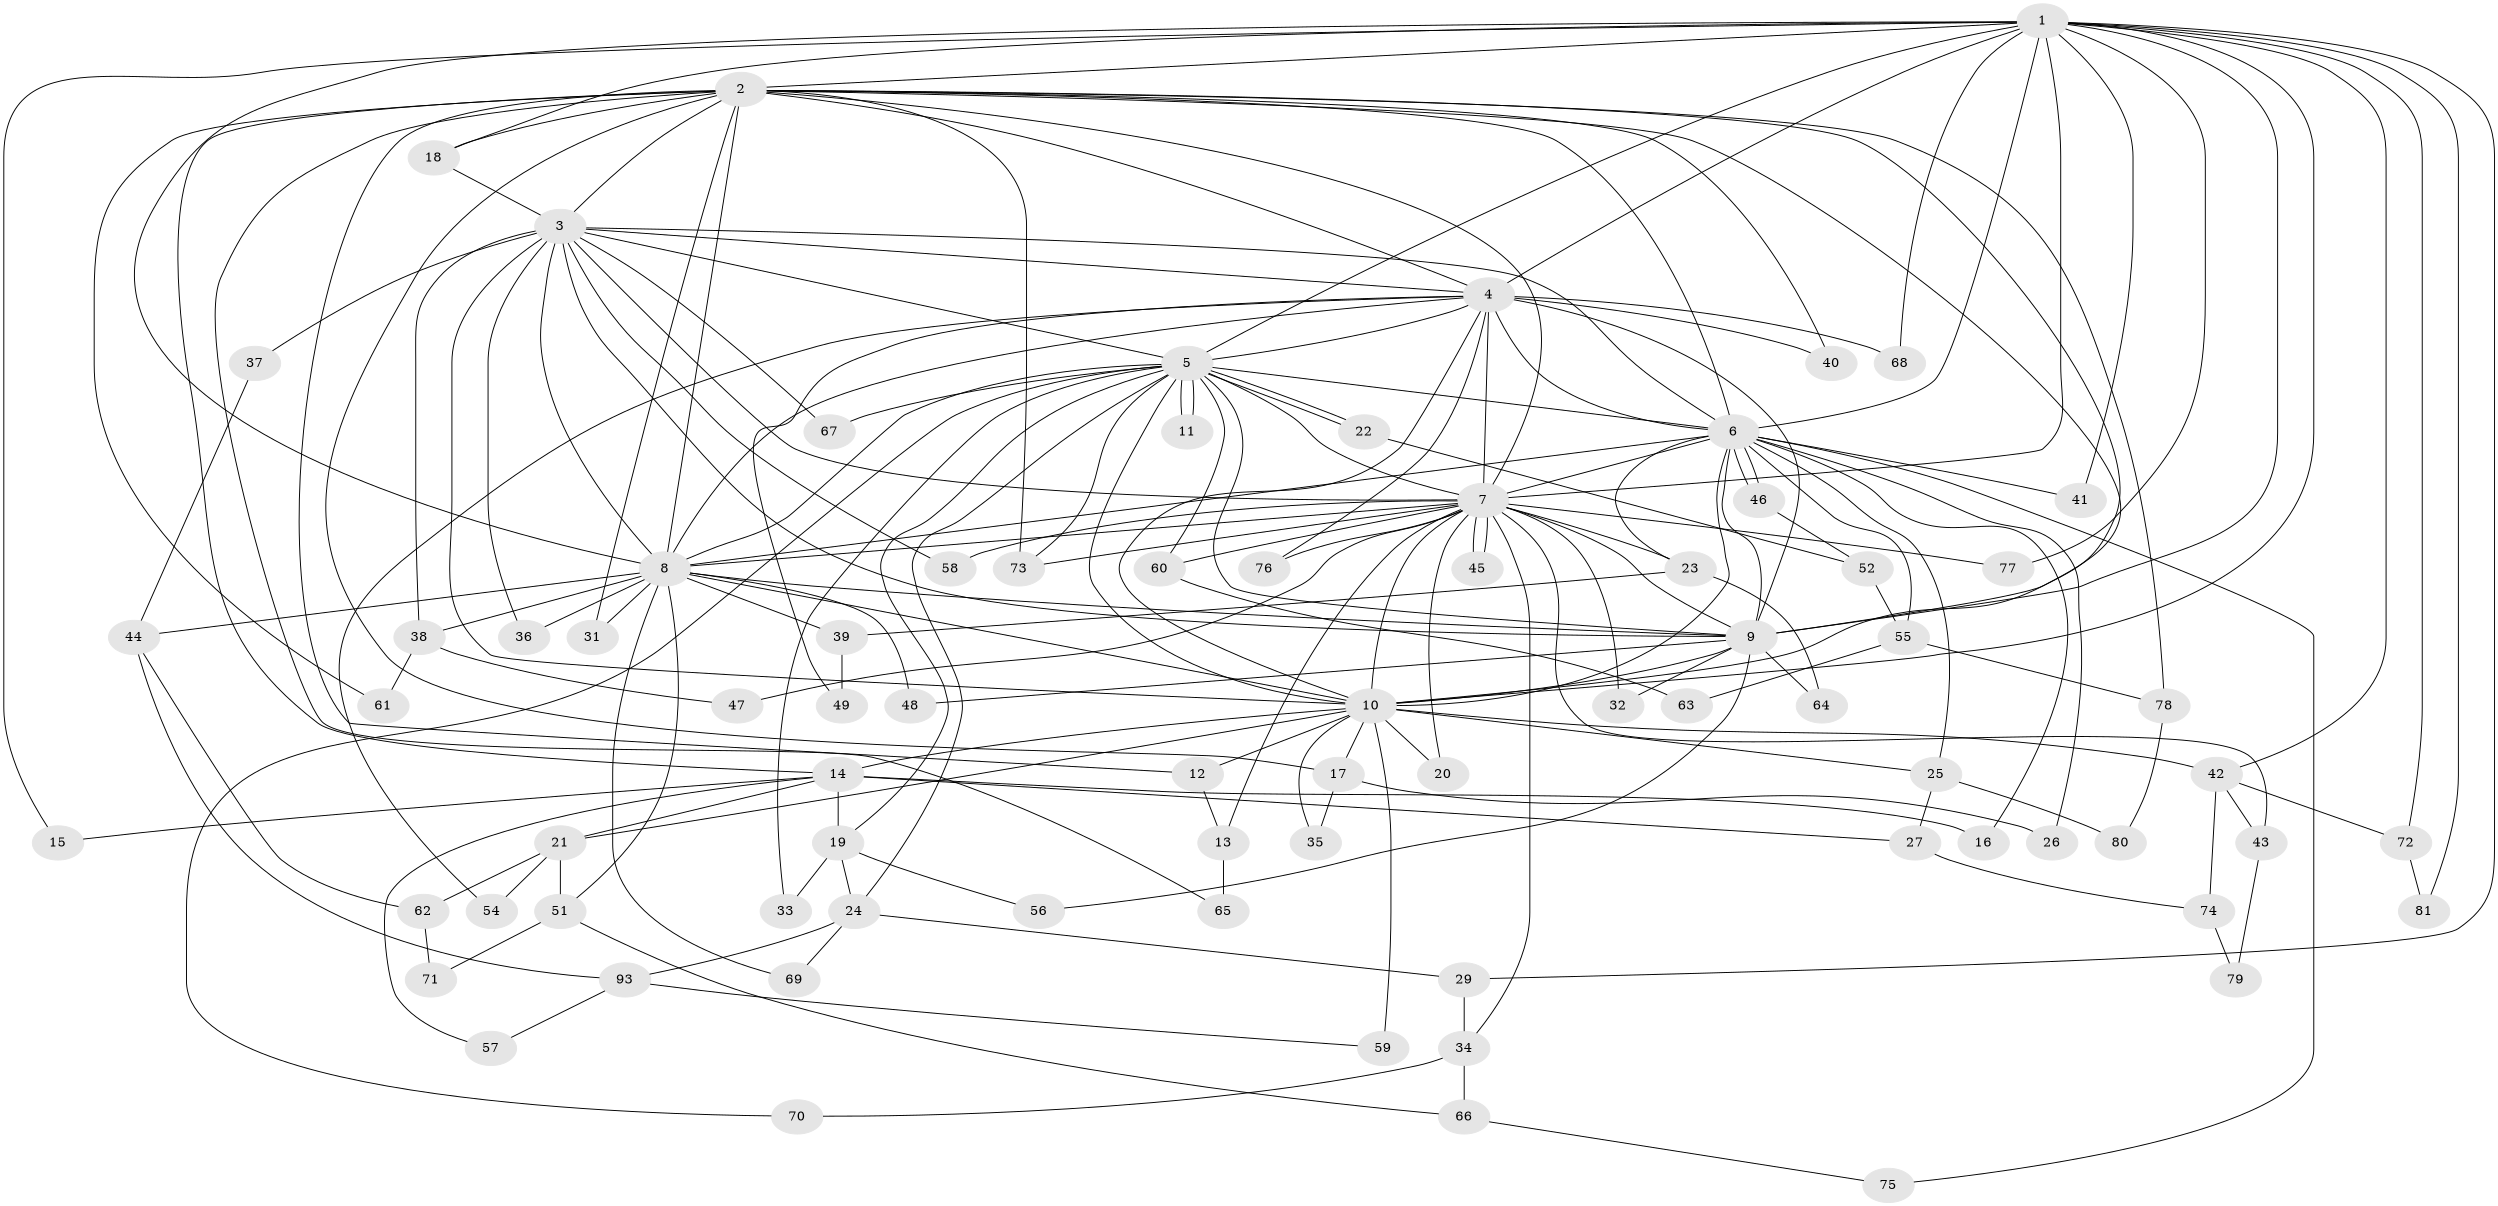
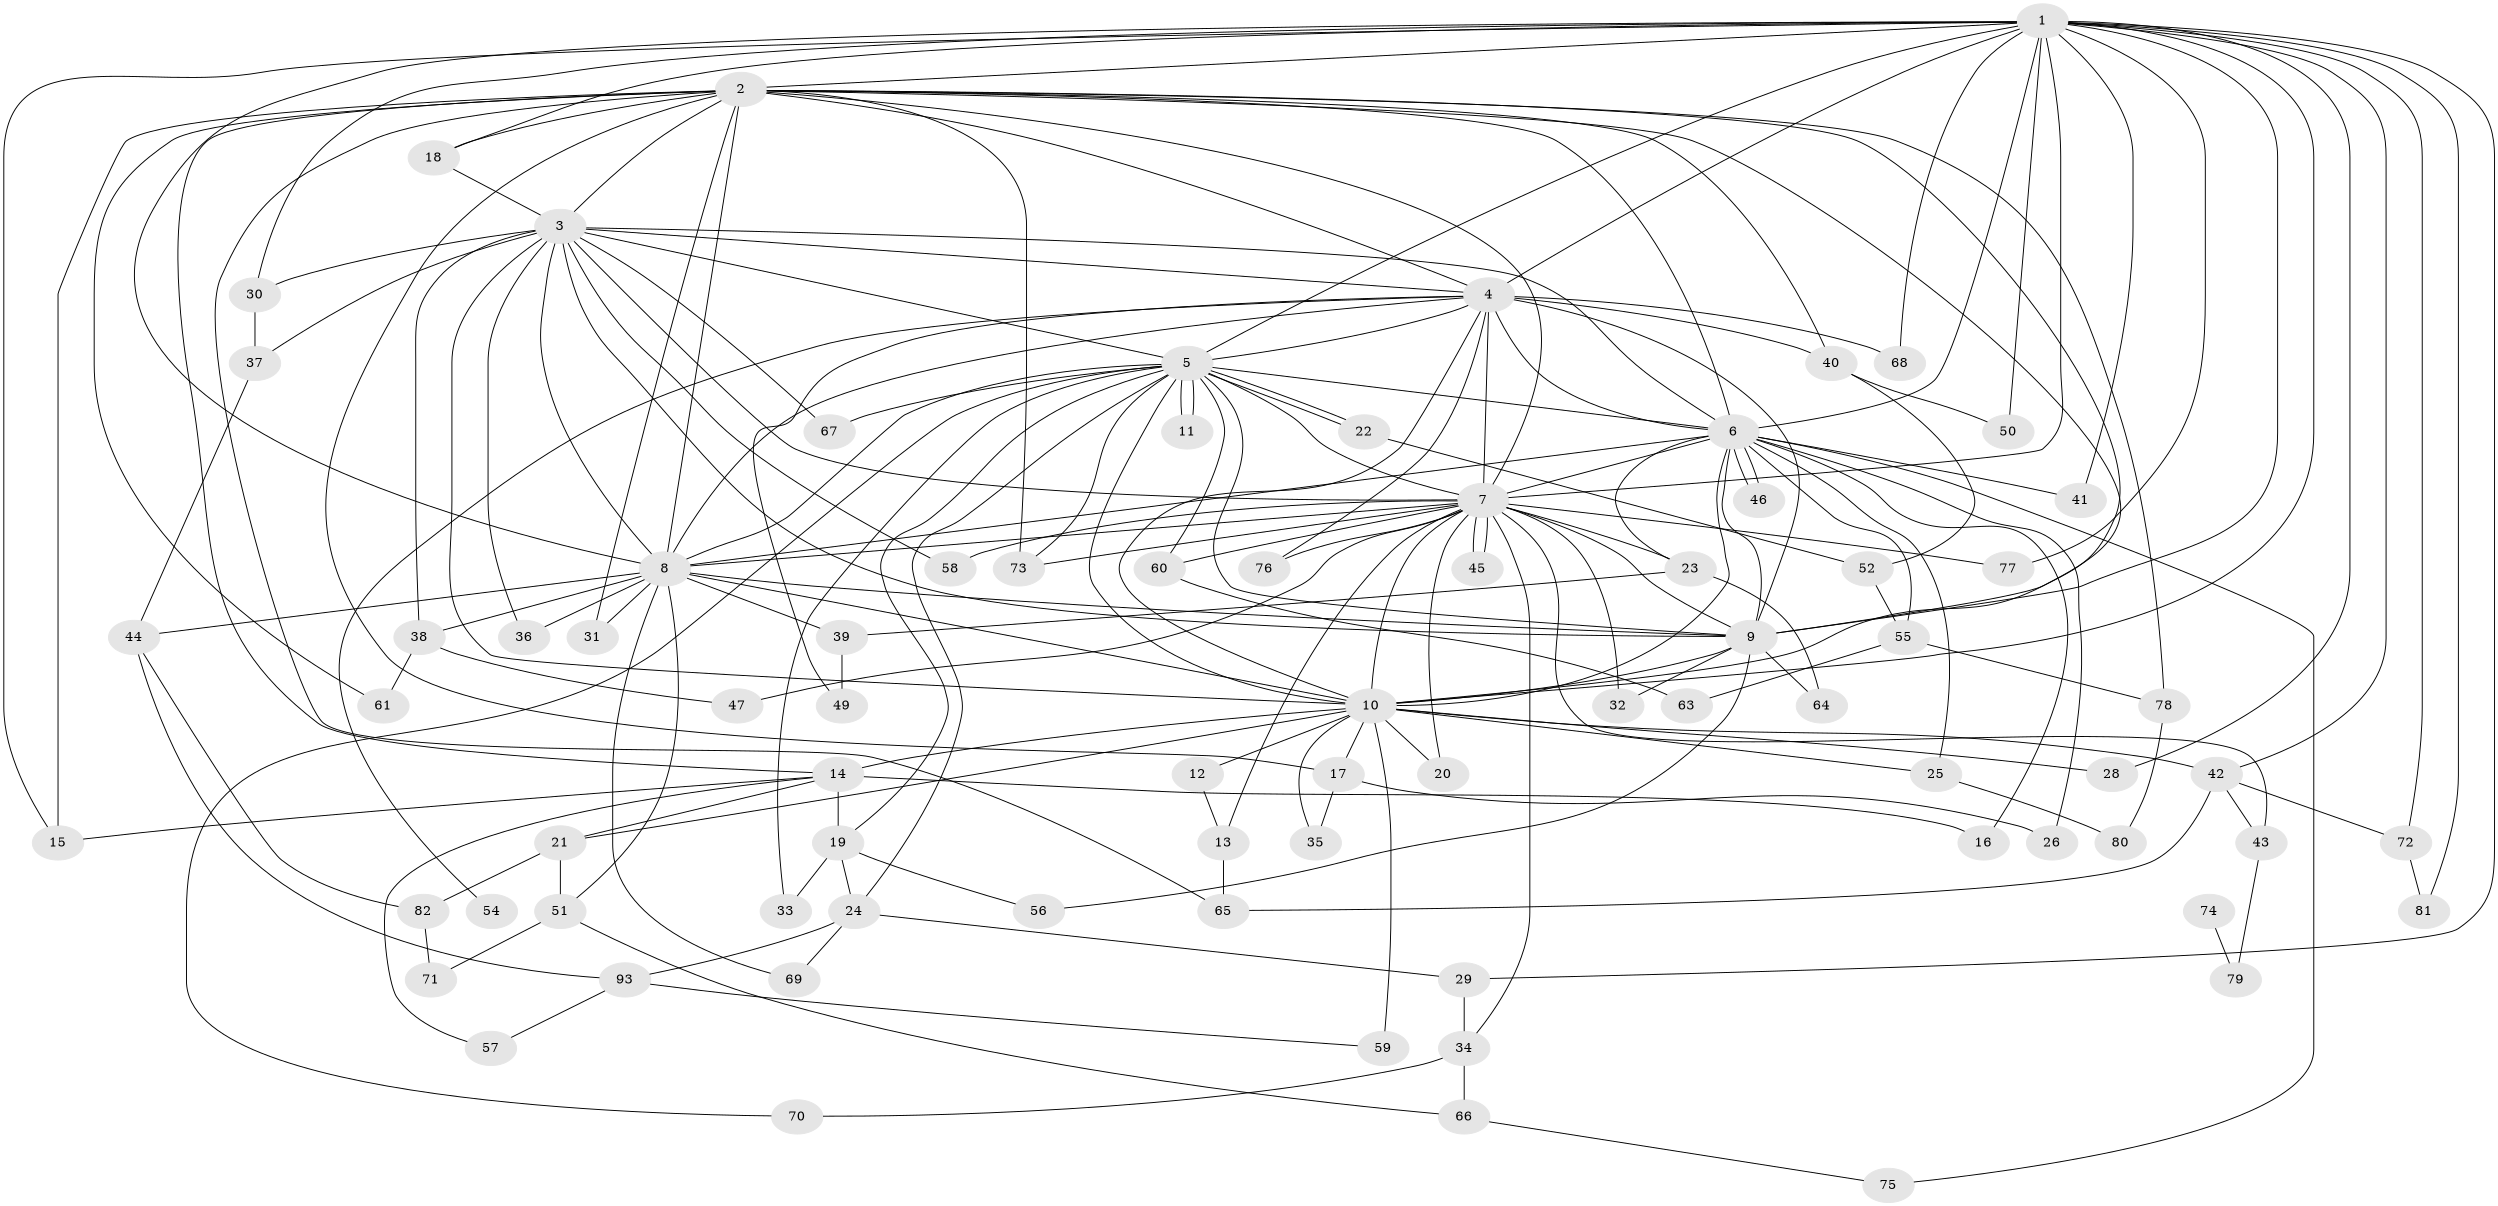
node "30": added
node "50": added
edge "46" -- "52": now "40" -- "52"
edge "2" -- "12": now "2" -- "15"
node "48": removed
node "28": added
node "27": removed
edge "42" -- "74": now "42" -- "65"
edge "21" -- "54": removed
node "62": label "62" -> "82"
